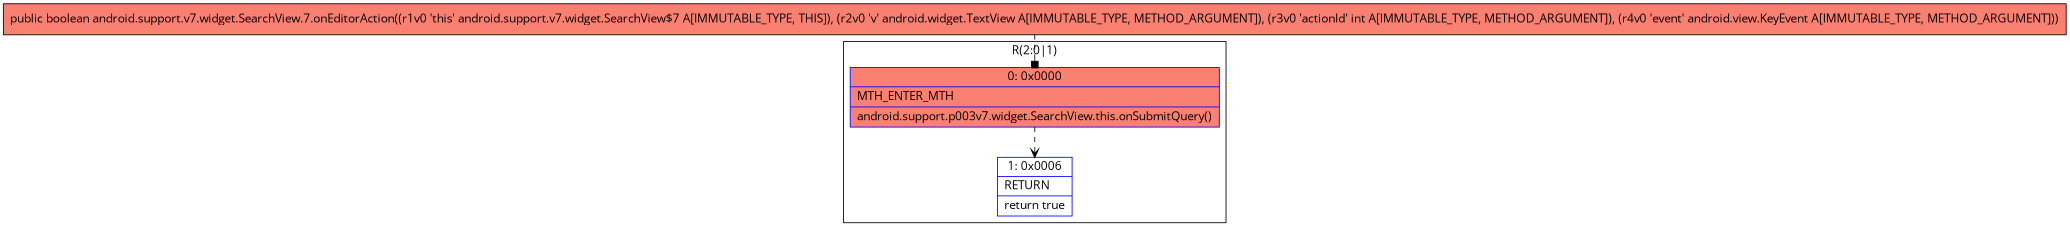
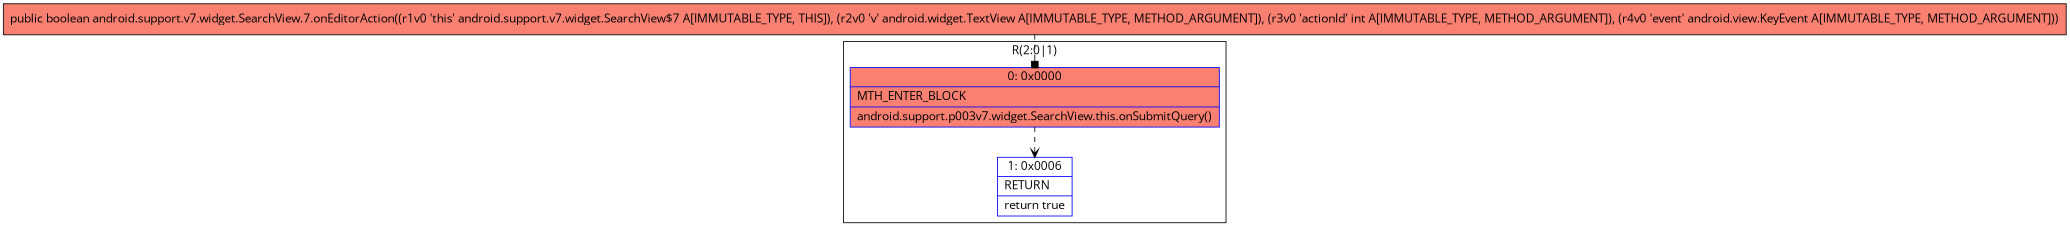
node "0: 0x0000": text "MTH_ENTER_MTH" -> "MTH_ENTER_BLOCK"
